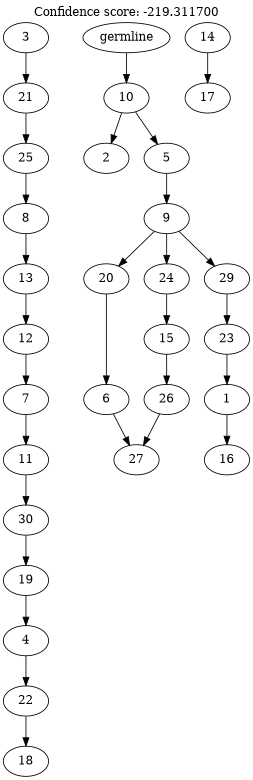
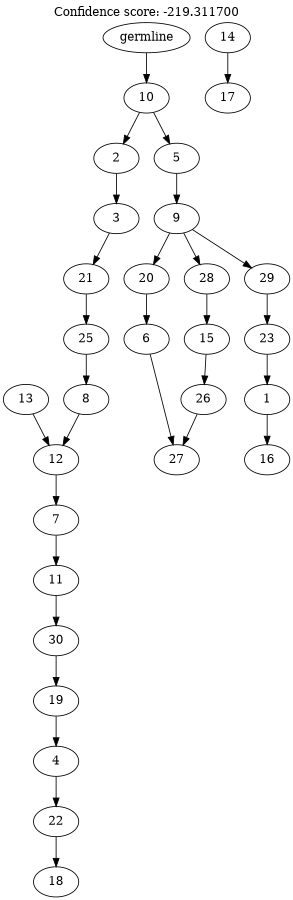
edge "2" -> "3": added
edge "8" -> "13": now "8" -> "12"
node "24": label "24" -> "28"
